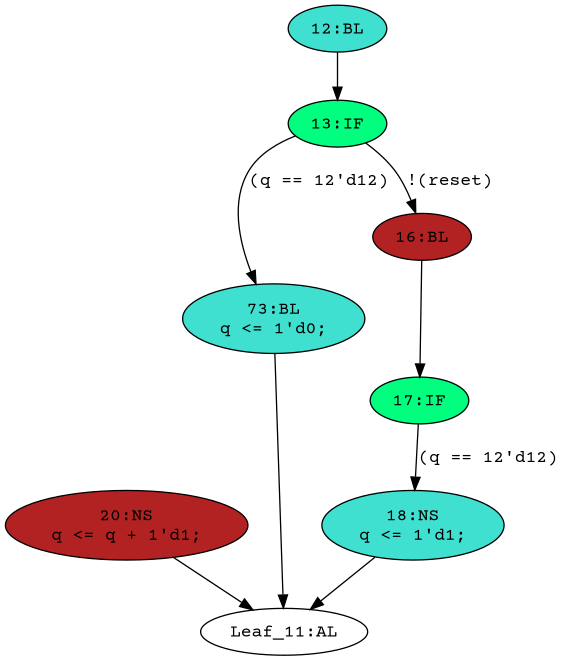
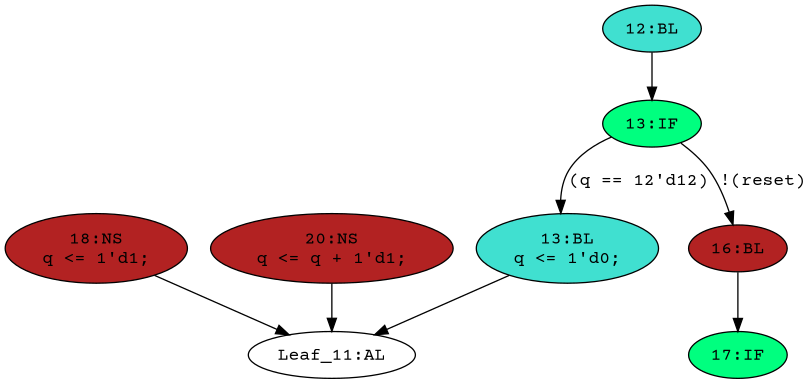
node "73:BL q <= 1'd0;": label "73:BL q <= 1'd0;" -> "13:BL q <= 1'd0;"
edge "17:IF" -> "18:NS q <= 1'd1;": removed, label "(q == 12'd12)"
node "18:NS q <= 1'd1;": fillcolor turquoise -> firebrick
